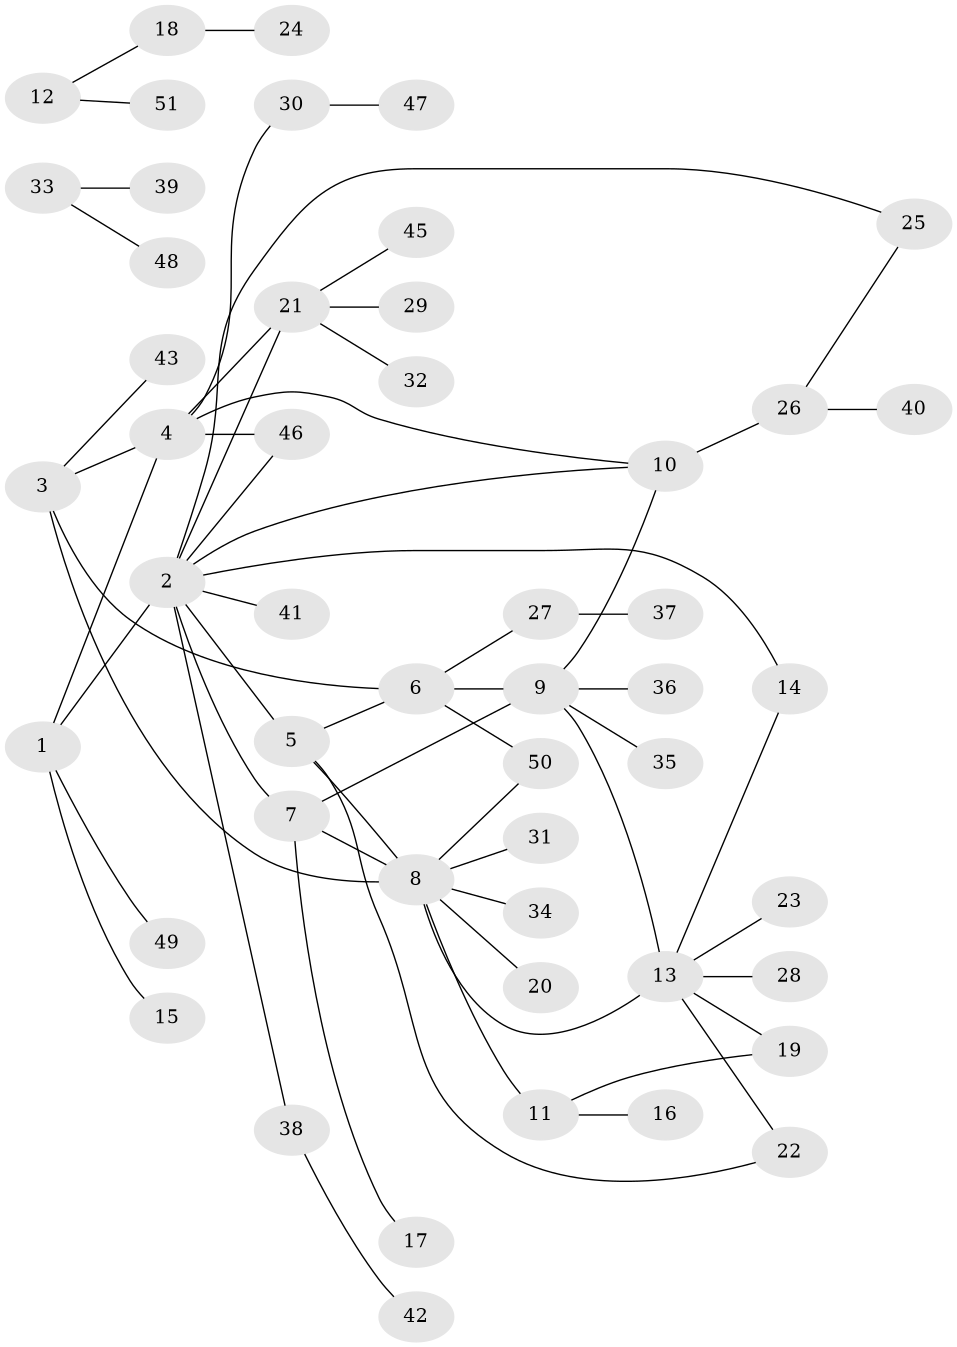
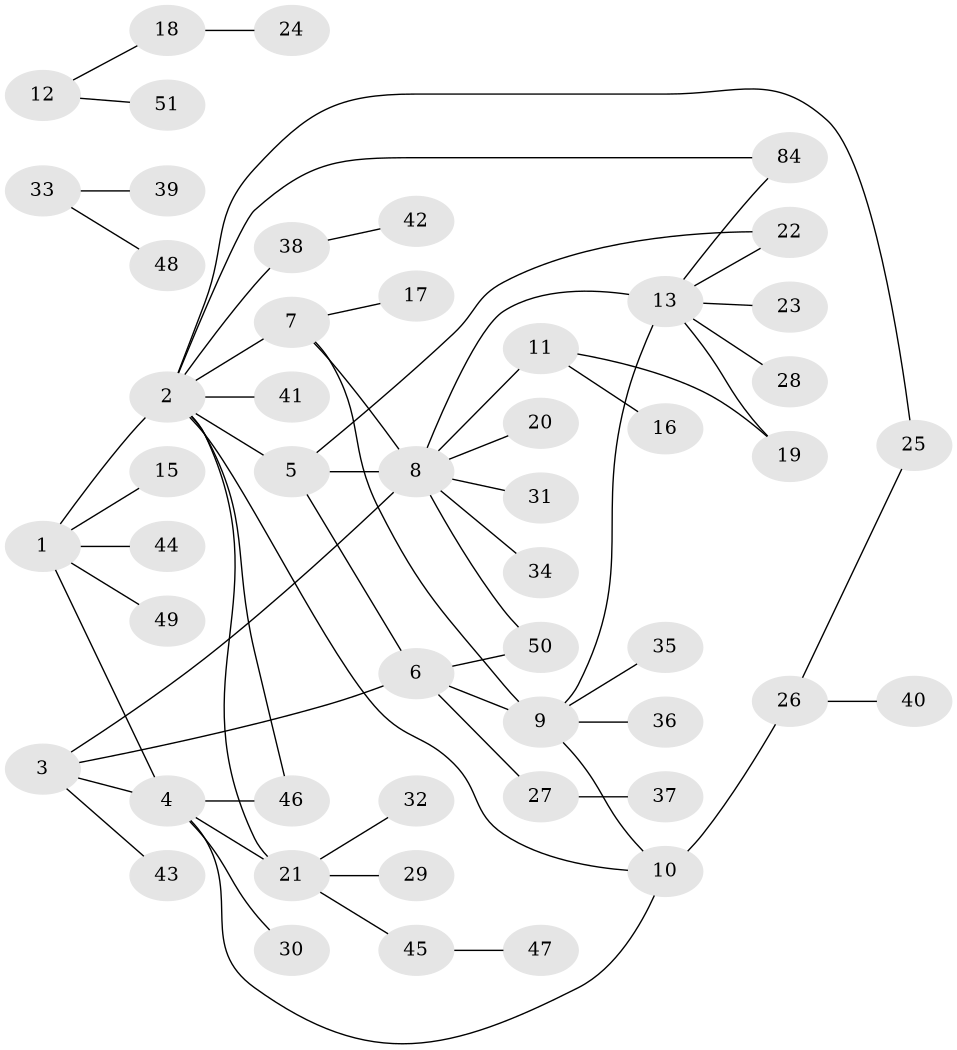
edge "30" -- "47": now "45" -- "47"
node "44": added
node "14": label "14" -> "84"
